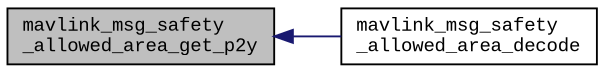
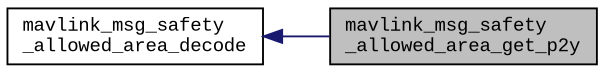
edge "mavlink_msg_safety _allowed_area_decode" -> "mavlink_msg_safety _allowed_area_get_p2y": reversed
